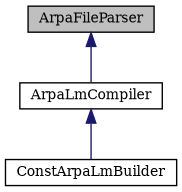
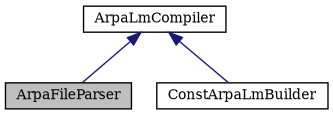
edge "ArpaLmCompiler" -> "ArpaFileParser": reversed
